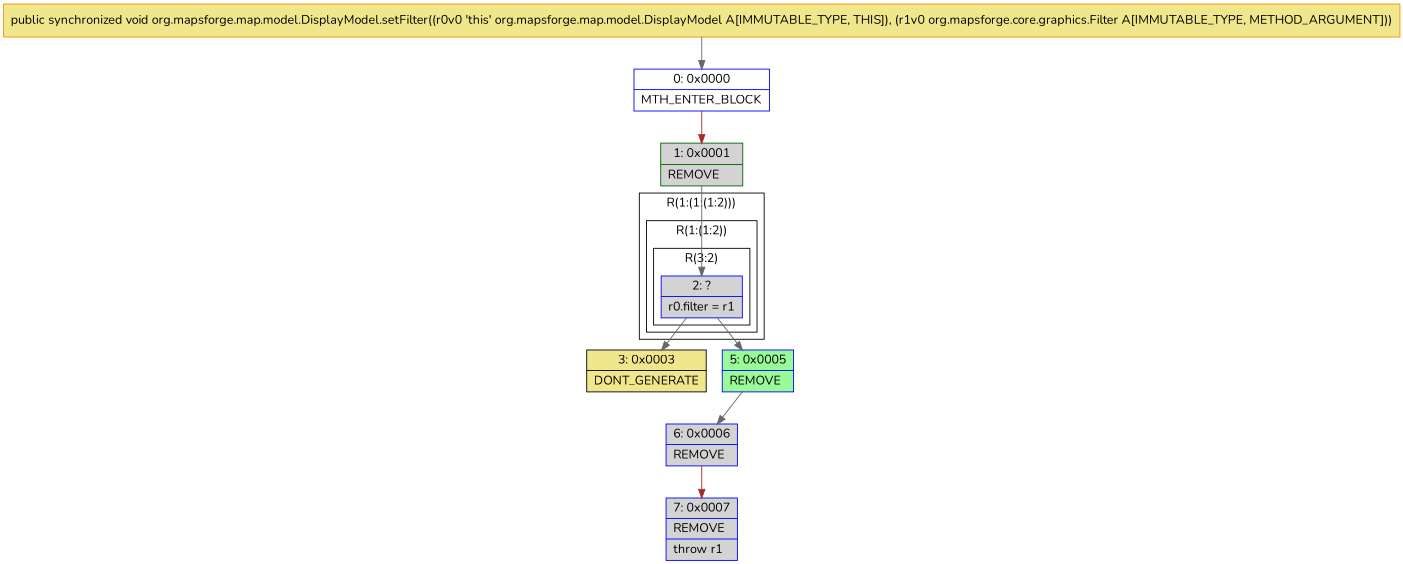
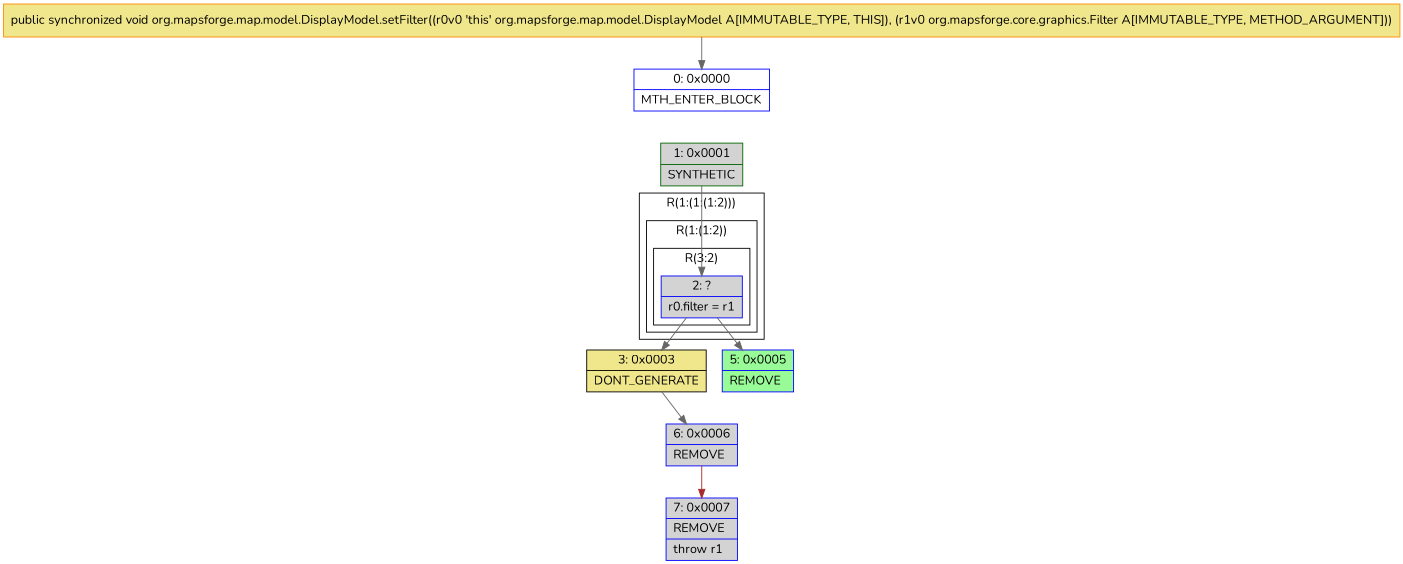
edge "0: 0x0000" -> "1: 0x0001": removed
node "1: 0x0001": text "REMOVE" -> "SYNTHETIC"
edge "5: 0x0005" -> "6: 0x0006": now "3: 0x0003" -> "6: 0x0006"
